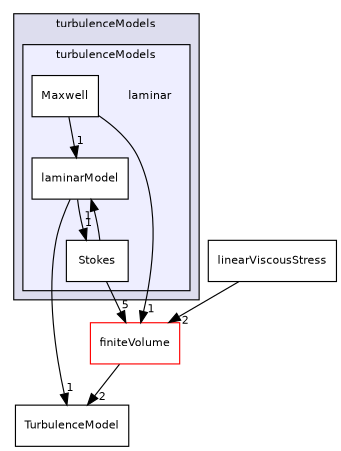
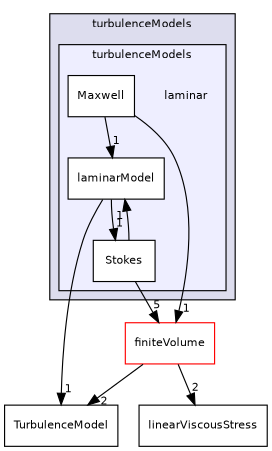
edge "linearViscousStress" -> "finiteVolume": reversed
